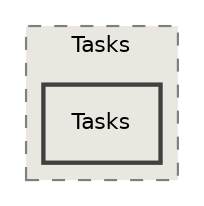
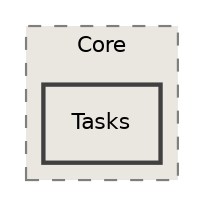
cluster "Tasks": label "Tasks" -> "Core"
